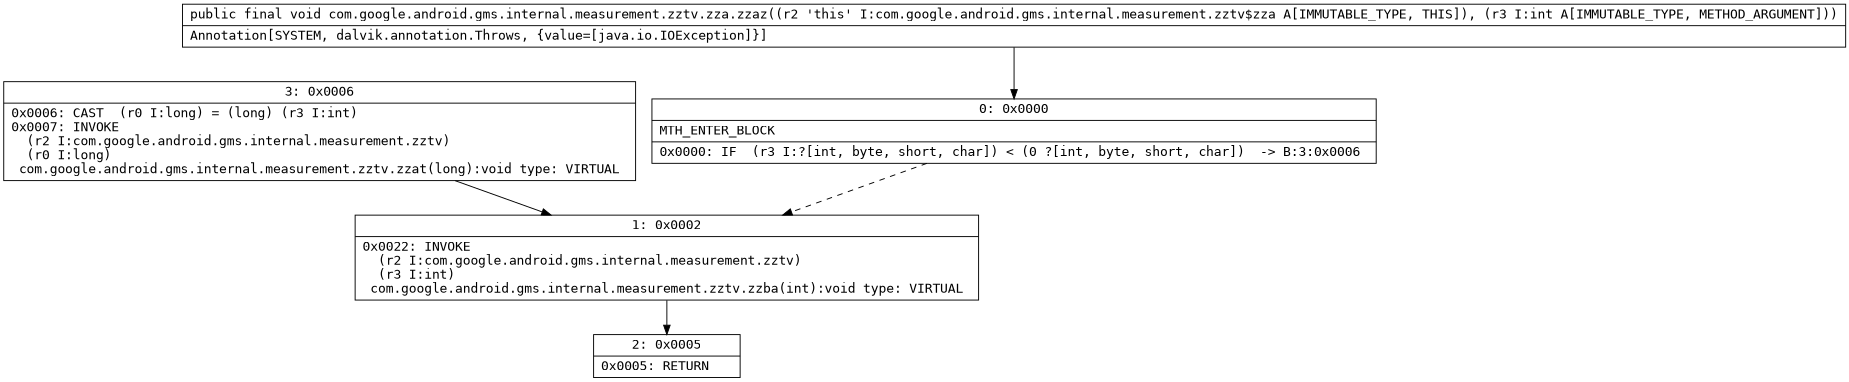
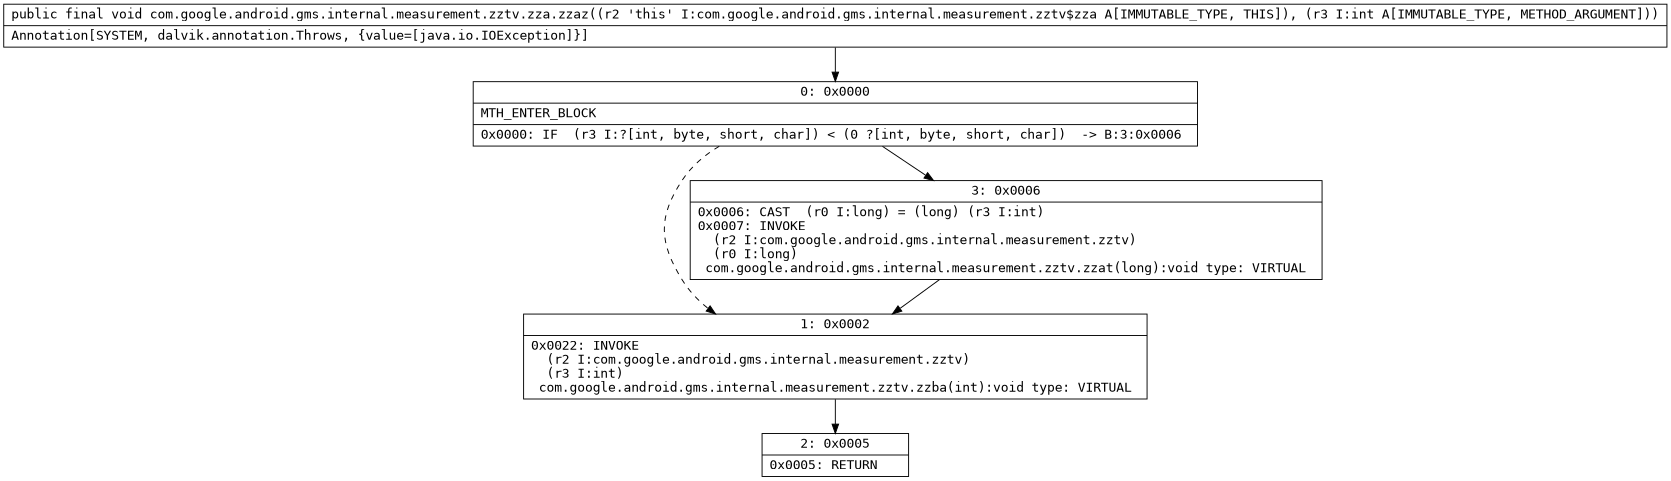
edge "0: 0x0000" -> "3: 0x0006": added
